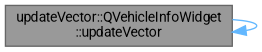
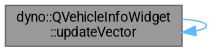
node "updateVector::QVehicleInfoWidget ::updateVector": label "updateVector::QVehicleInfoWidget ::updateVector" -> "dyno::QVehicleInfoWidget ::updateVector"
